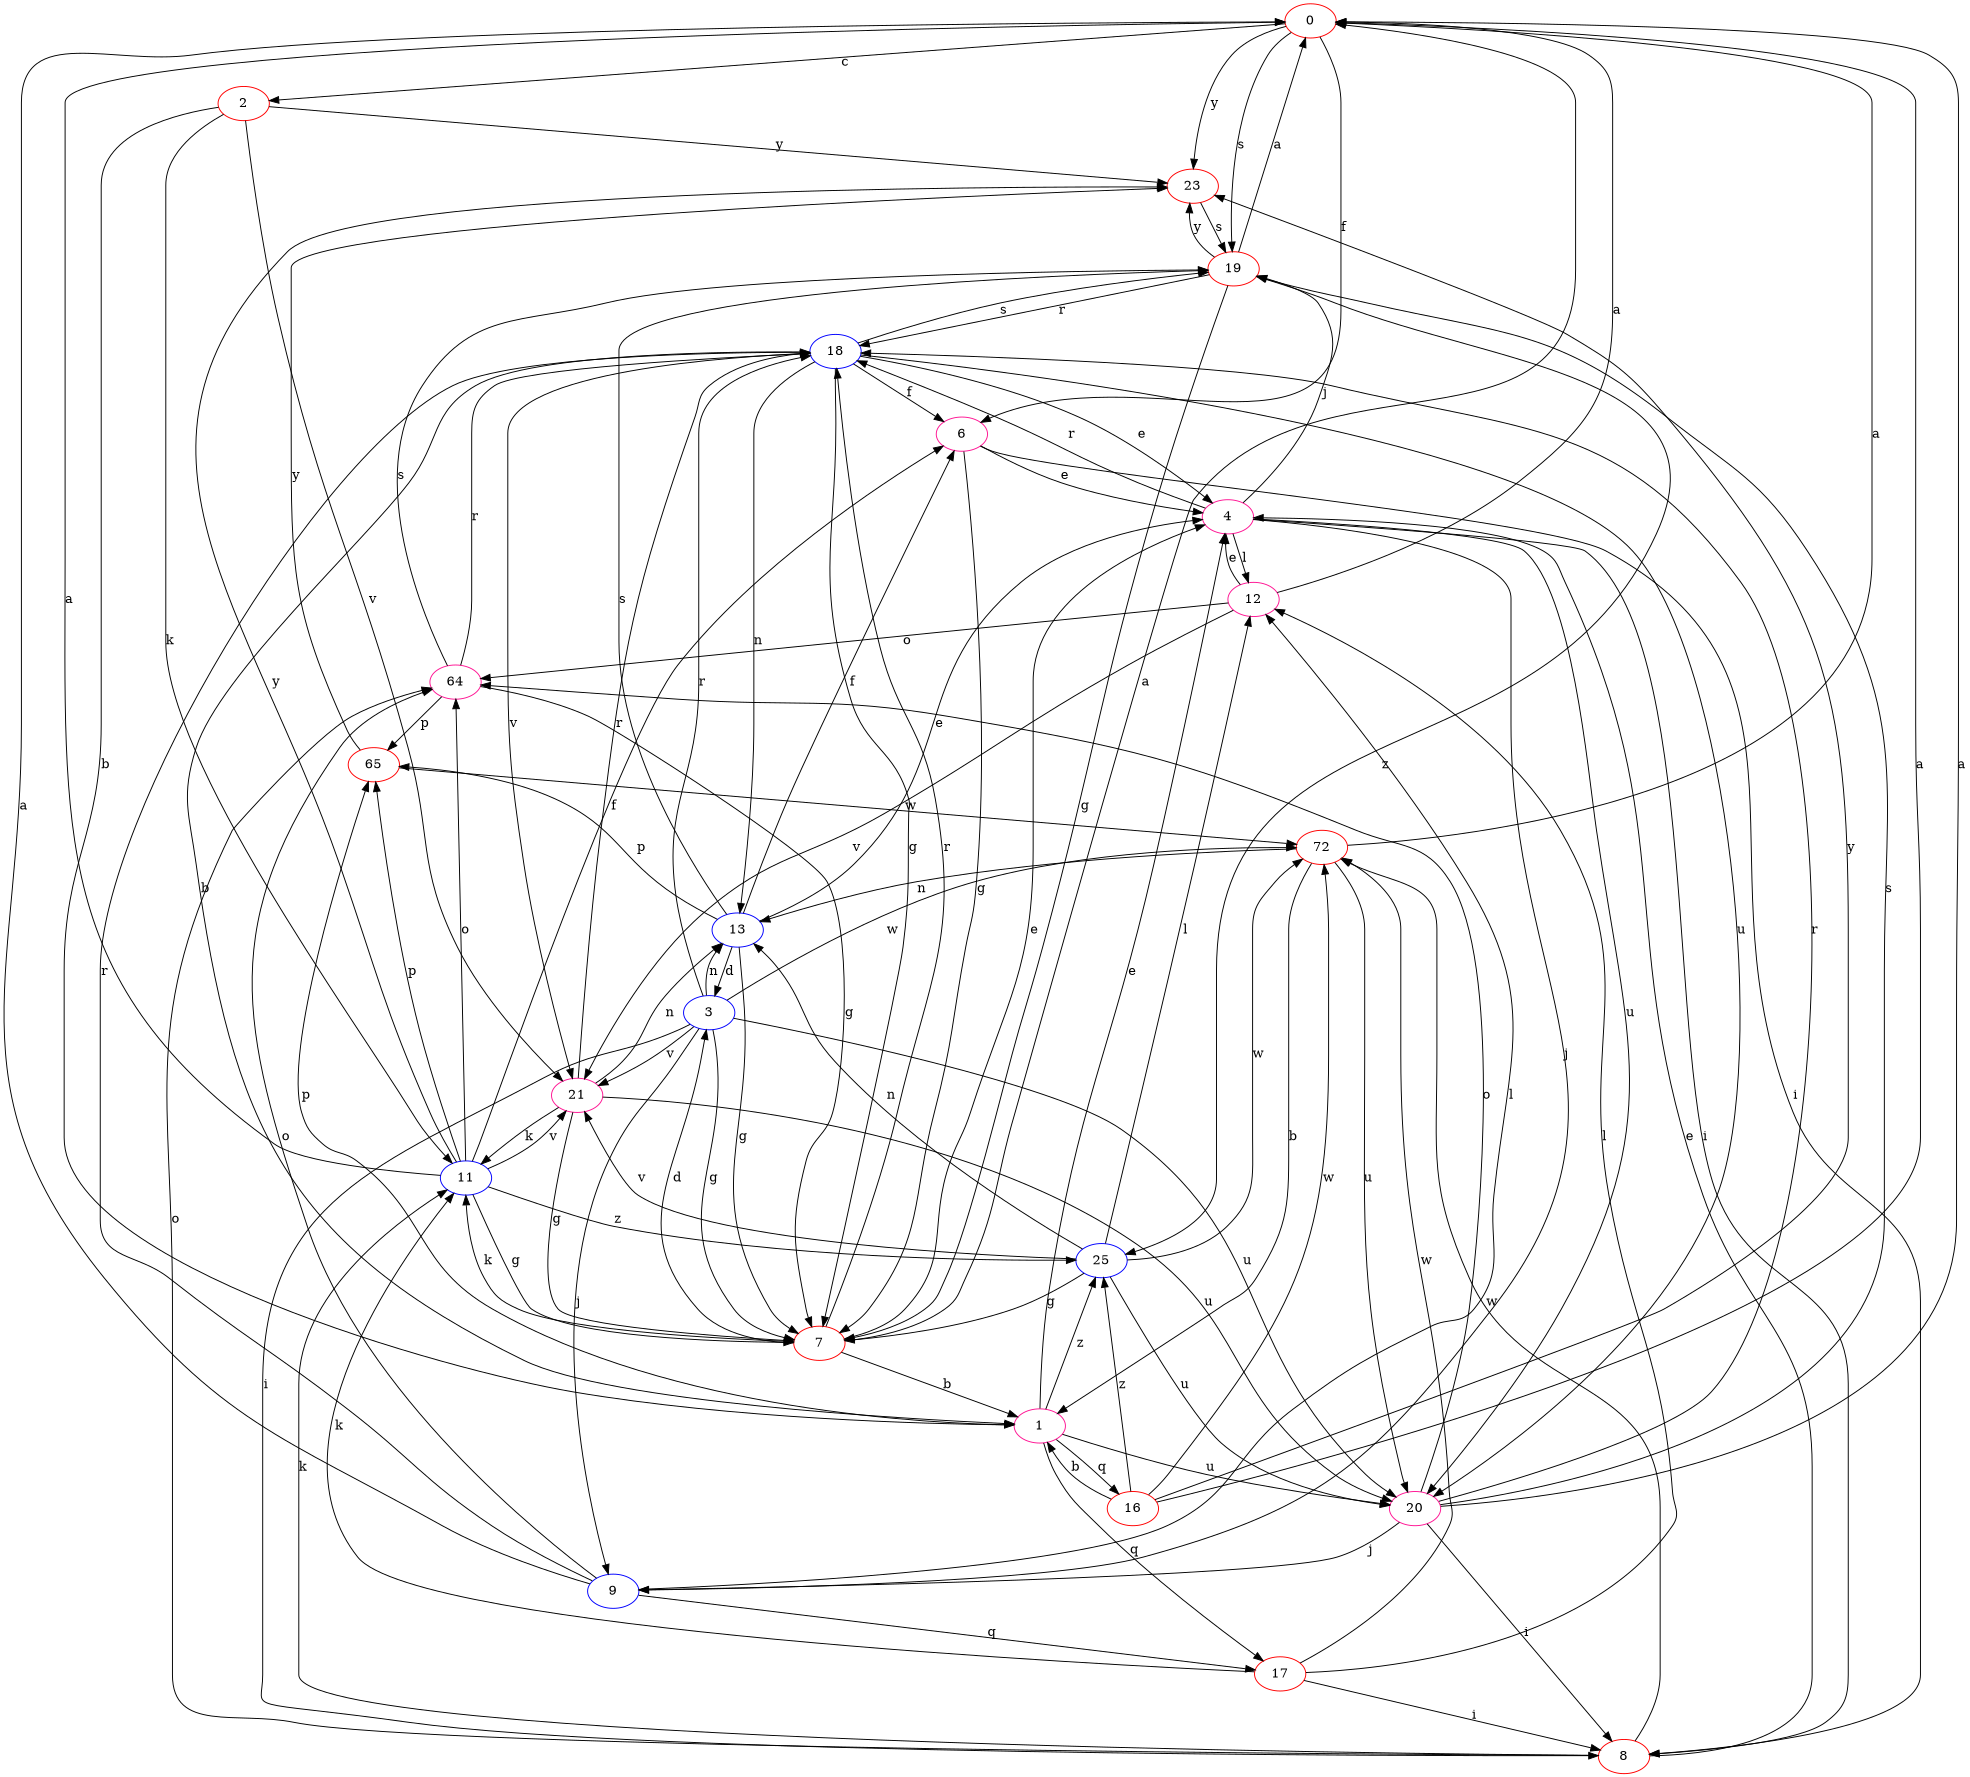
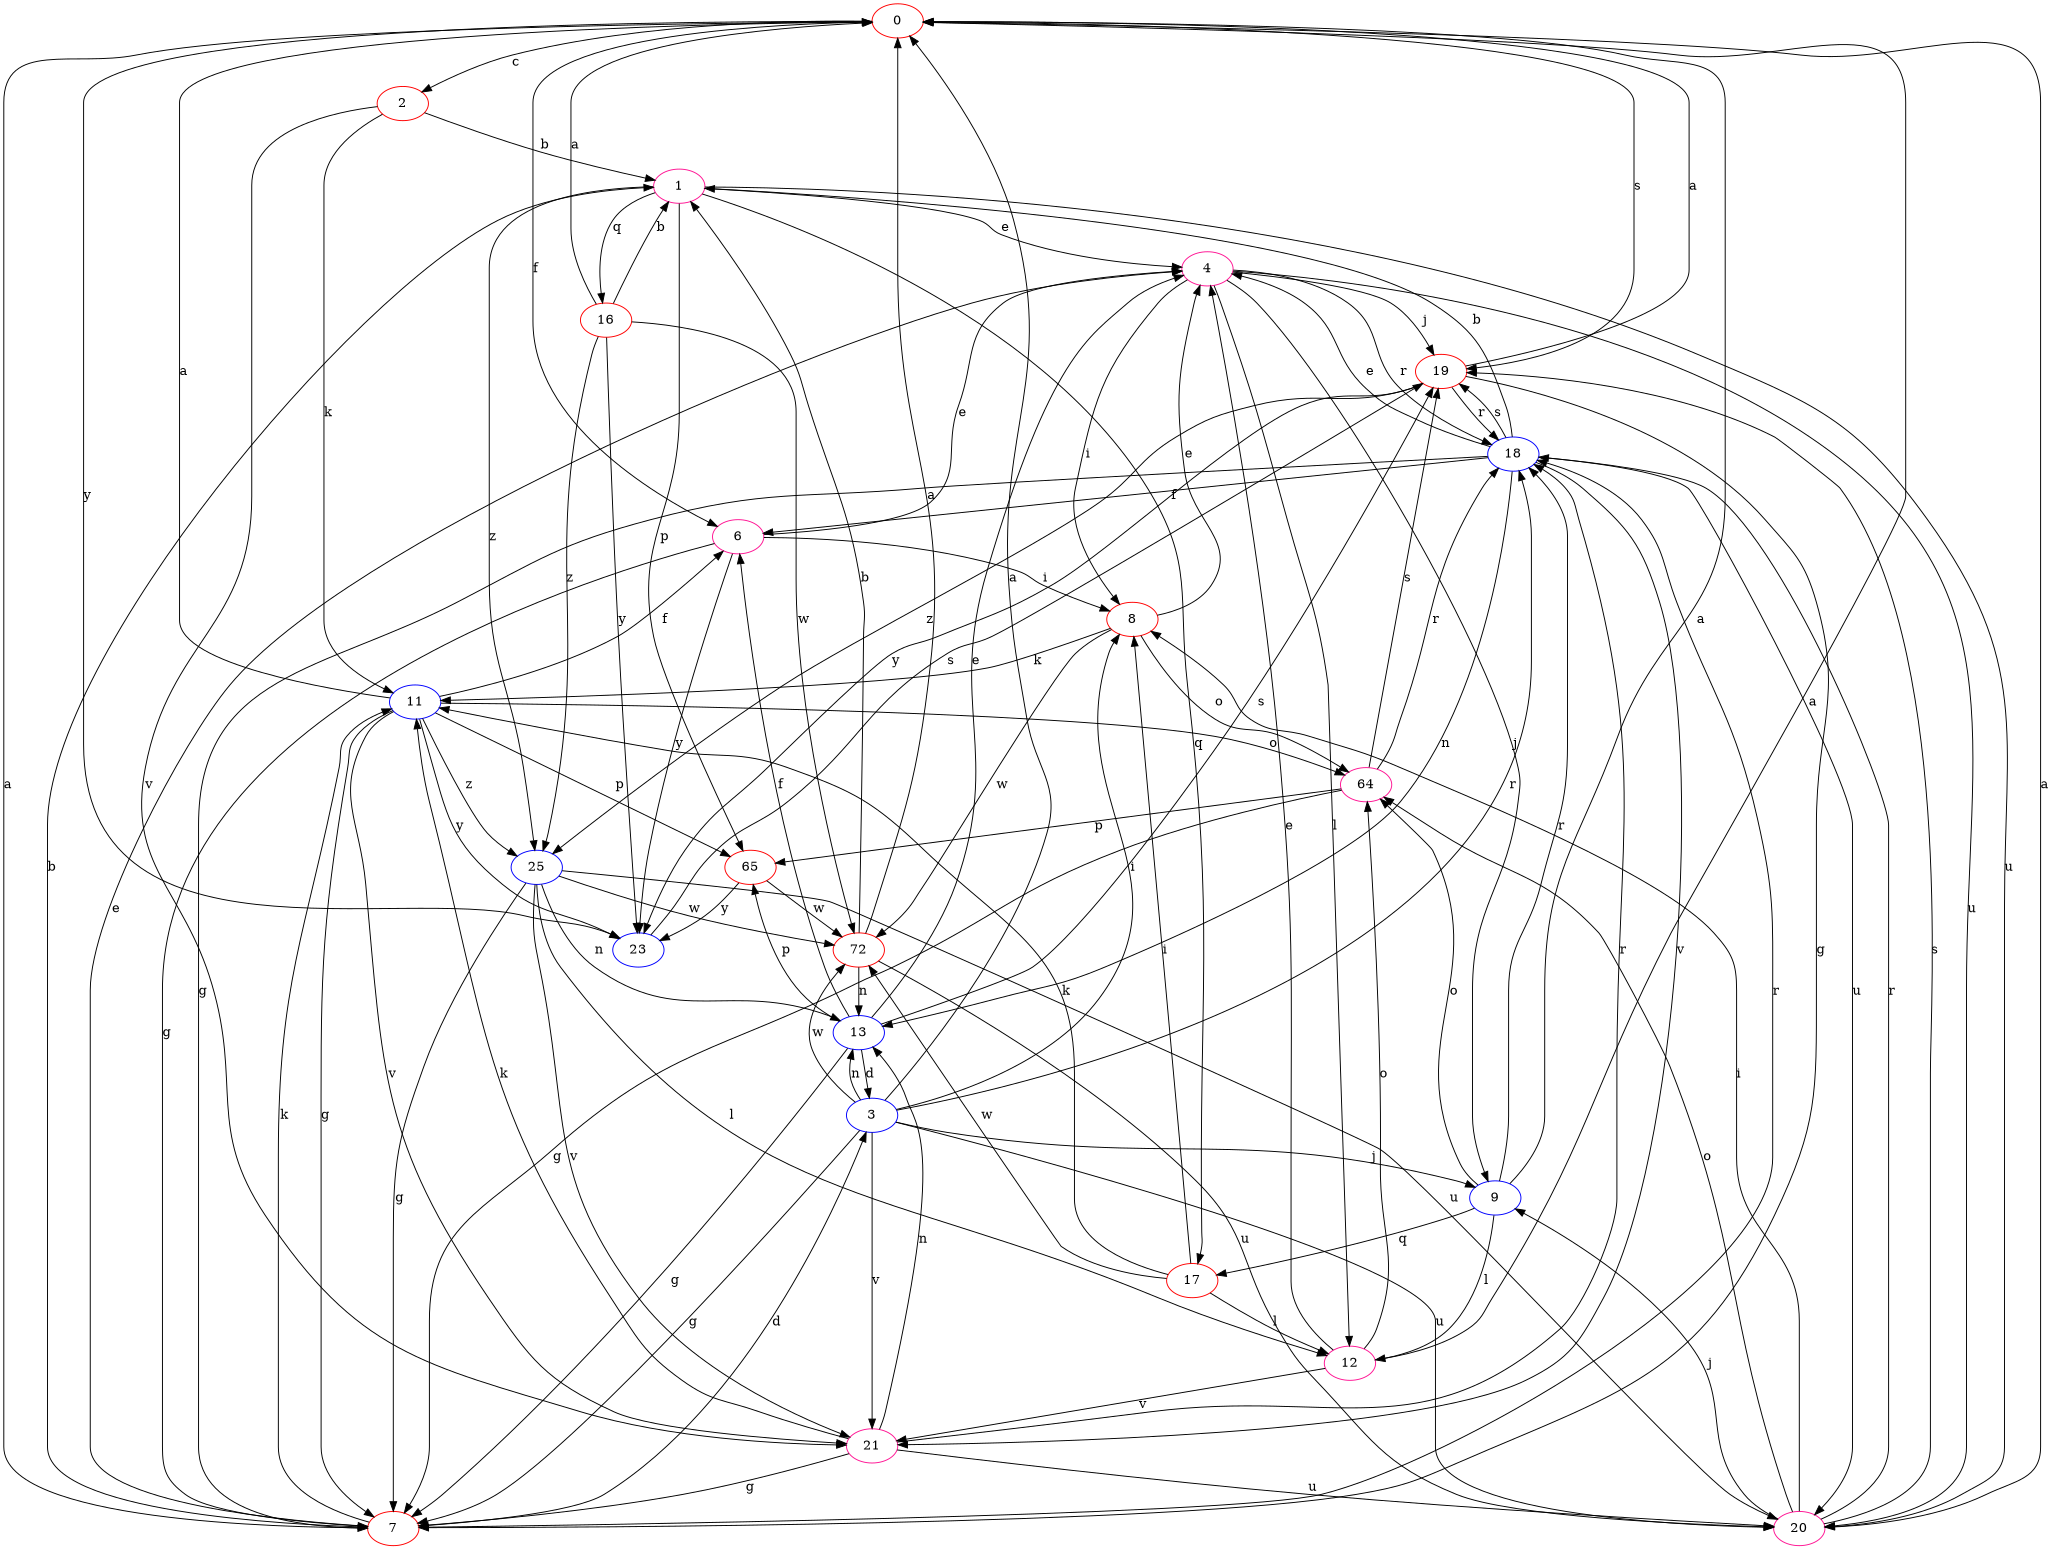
edge "2" -> "23": now "6" -> "23"
node "23": color red -> blue
edge "3" -> "0": added, label "a"
